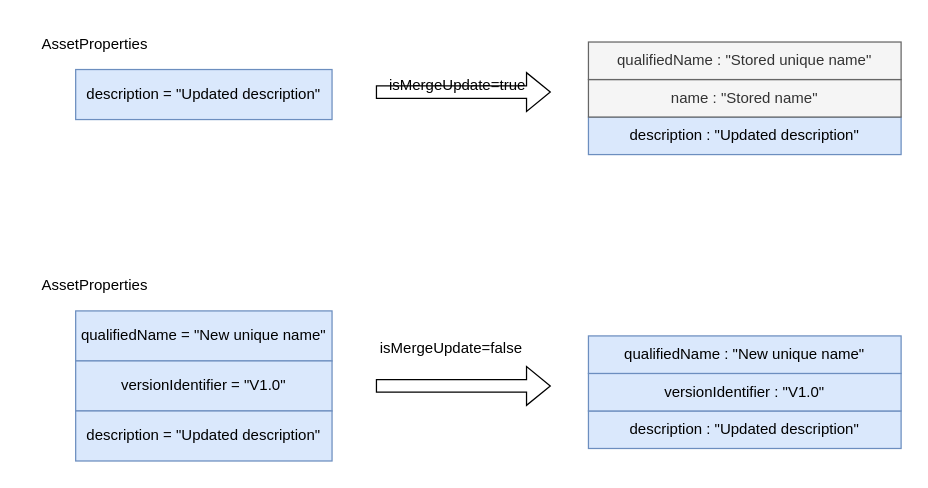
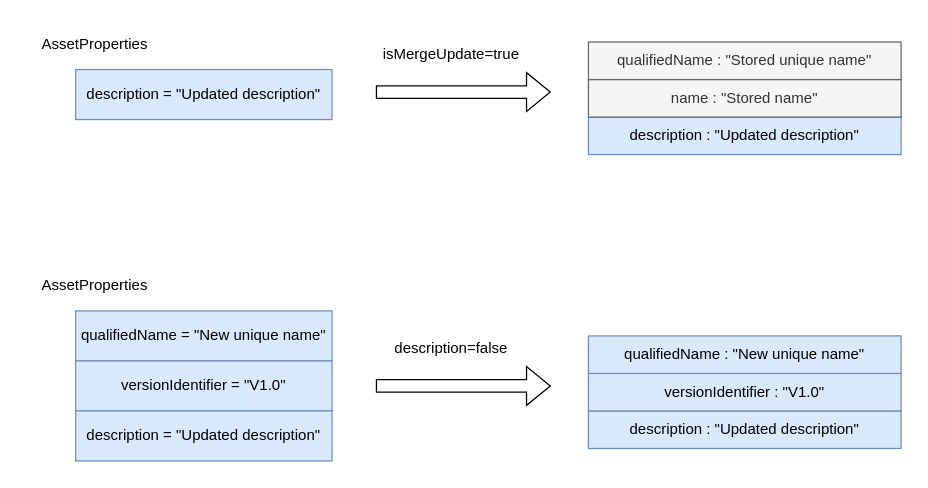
node "isMergeUpdate=true": moved (457, 86) -> (451, 54)
node "isMergeUpdate=false": label "isMergeUpdate=false" -> "description=false"
